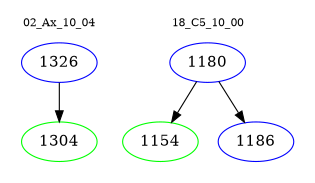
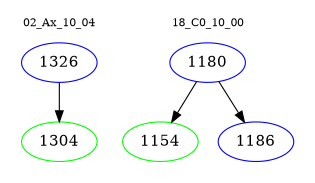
cluster "18_C5_10_00": label "18_C5_10_00" -> "18_C0_10_00"
